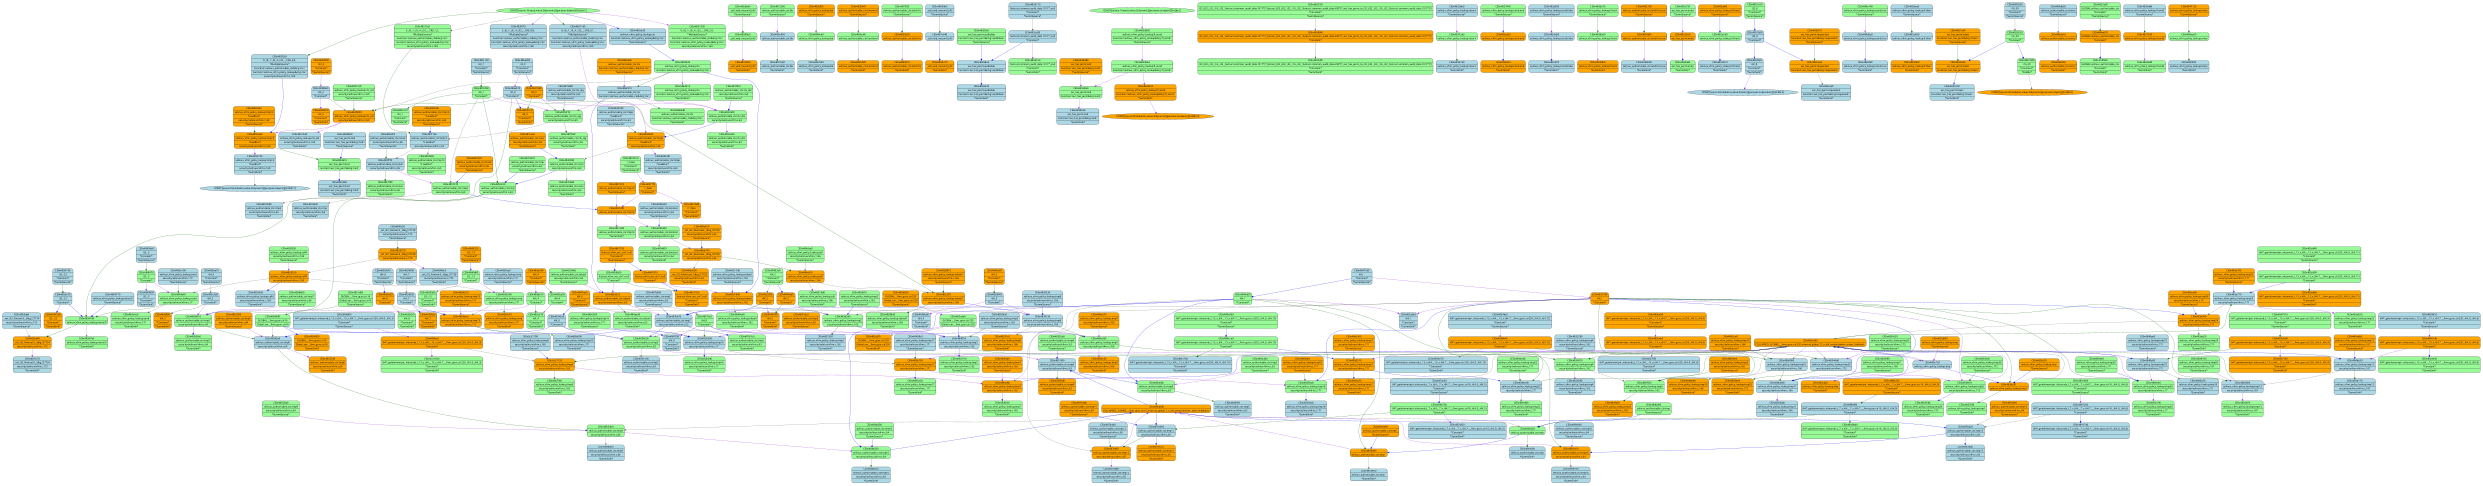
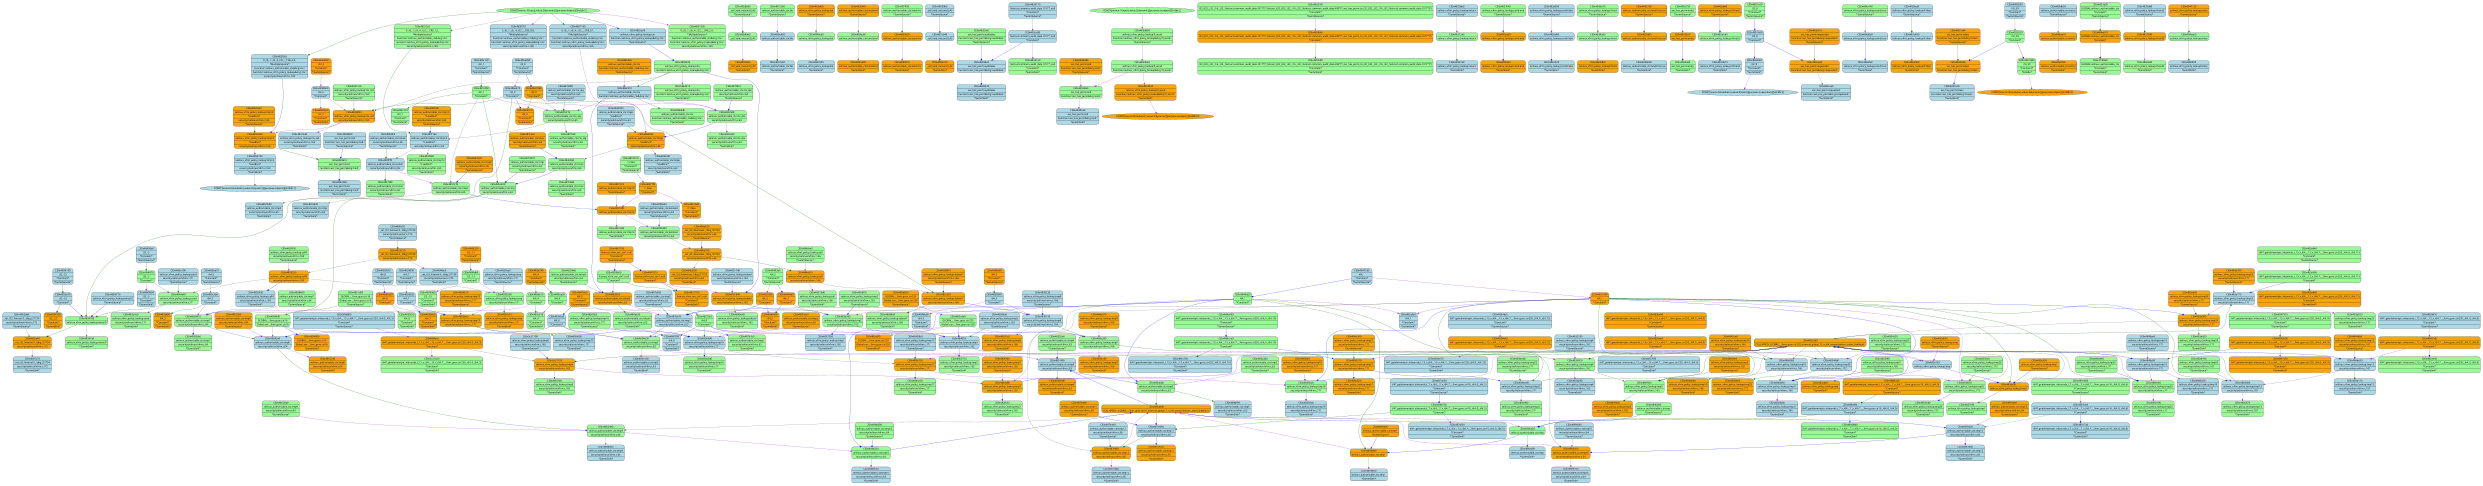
node "CE0x48946f0": removed
